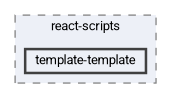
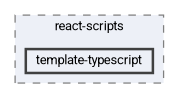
node "template-template": label "template-template" -> "template-typescript"
